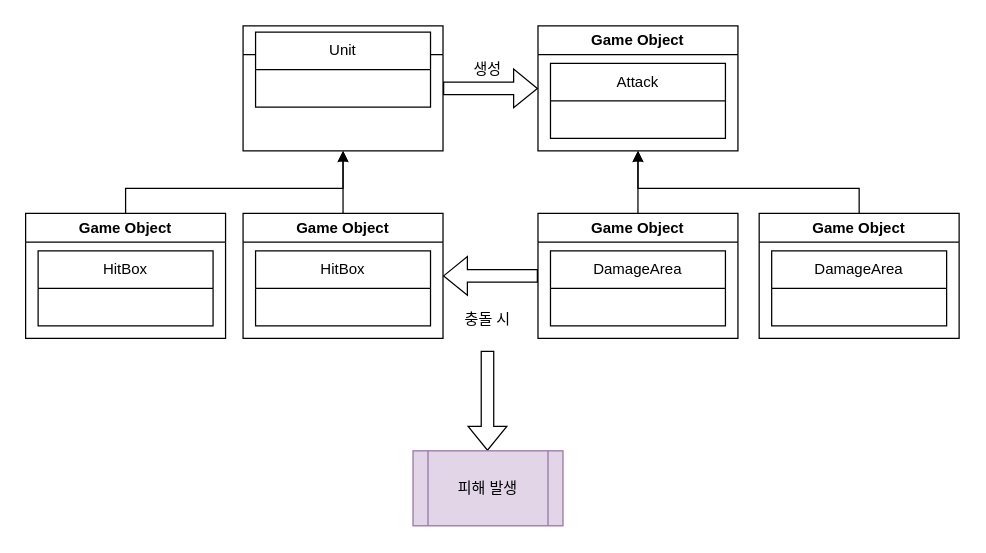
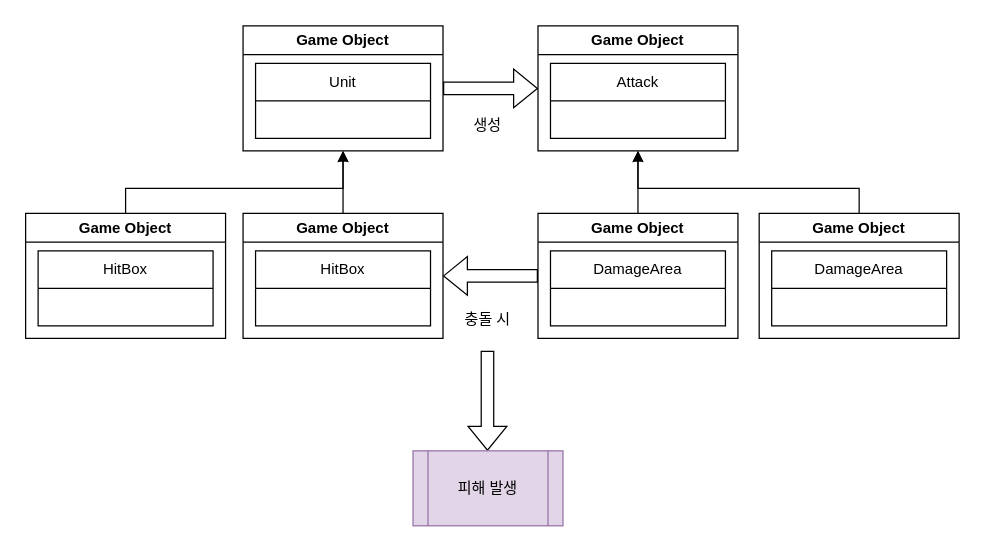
node "Unit": moved (343, 69) -> (343, 101)
node "생성": moved (488, 69) -> (488, 126)
